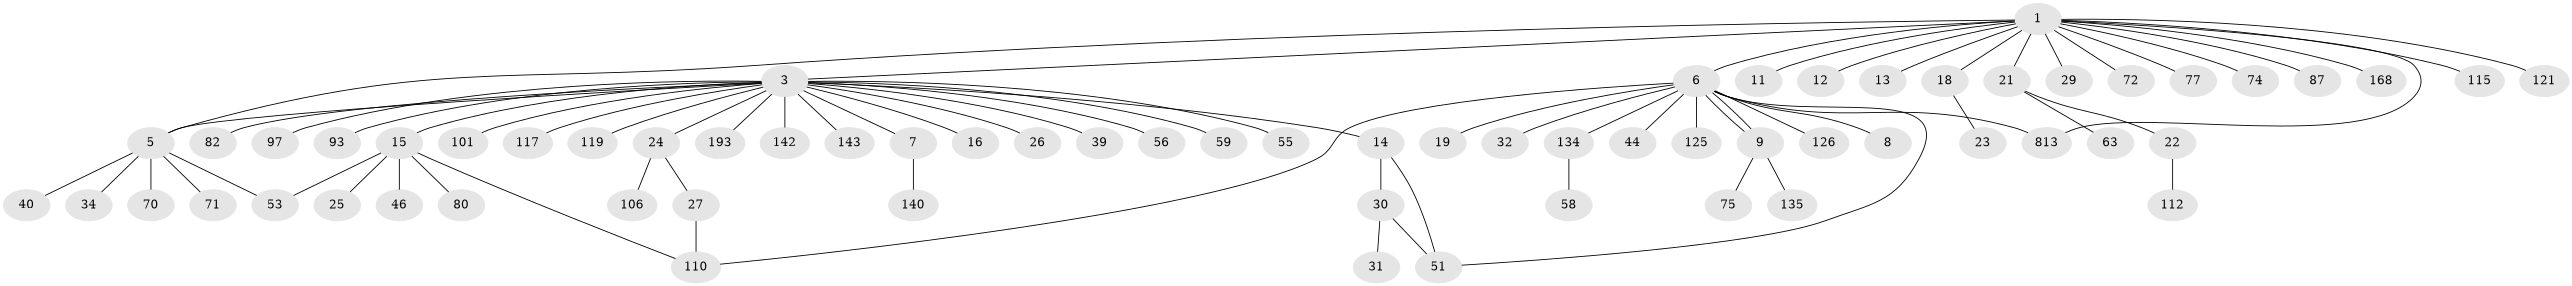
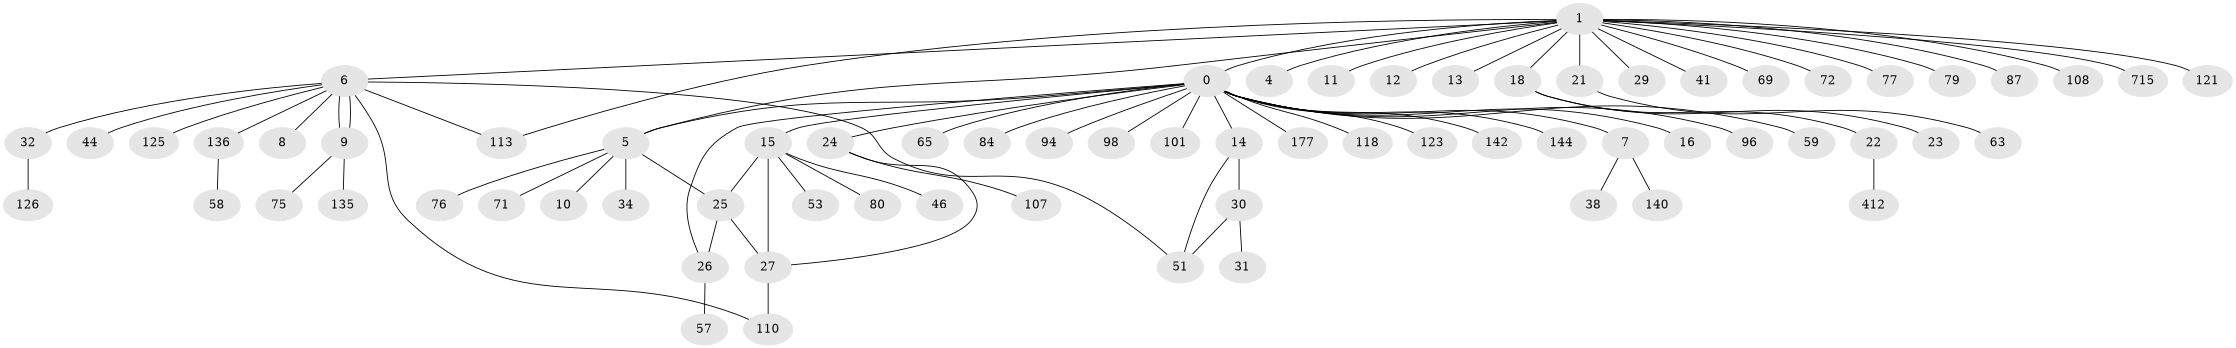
node "3": label "3" -> "0"
node "4": added
node "41": added
node "69": added
node "74": label "74" -> "79"
node "168": label "168" -> "108"
node "115": label "115" -> "715"
edge "6" -- "126": now "32" -- "126"
edge "21" -- "22": now "18" -- "22"
node "82": label "82" -> "84"
node "97": label "97" -> "94"
node "93": label "93" -> "98"
node "117": label "117" -> "177"
node "119": label "119" -> "118"
node "193": label "193" -> "123"
node "143": label "143" -> "144"
node "39": removed
node "56": label "56" -> "96"
node "55": label "55" -> "65"
node "19": removed
node "134": label "134" -> "136"
node "813": label "813" -> "113"
edge "5" -- "53": now "5" -- "25"
node "40": label "40" -> "10"
node "70": label "70" -> "76"
node "106": label "106" -> "107"
node "38": added
node "112": label "112" -> "412"
edge "15" -- "110": now "15" -- "27"
edge "25" -- "26": added
edge "25" -- "27": added
node "57": added
